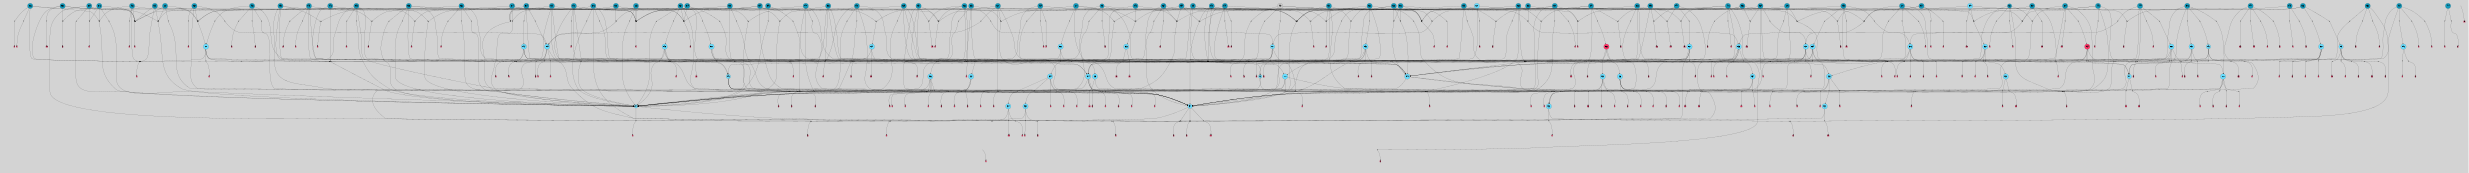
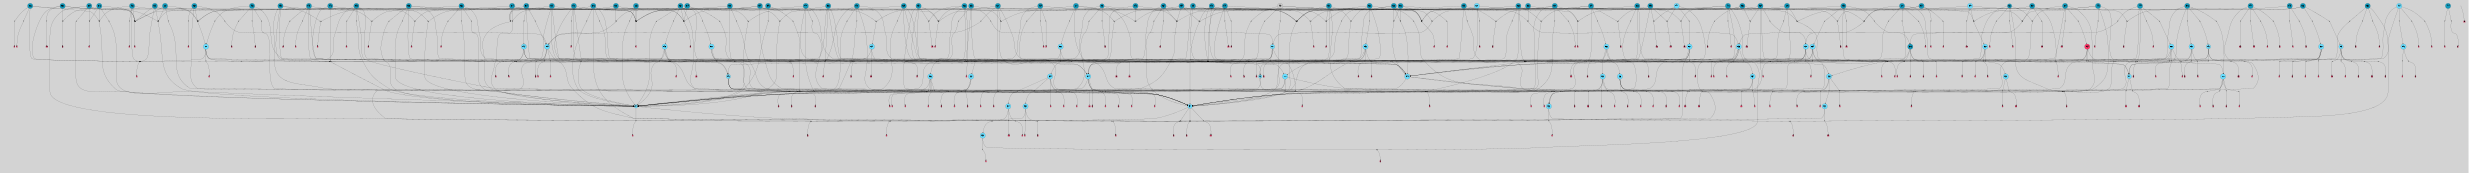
node "T441": fillcolor #1199bb -> #66ddff
node "T424": fillcolor #1199bb -> #66ddff
node "T338": removed
node "T588": fillcolor #ff3366 -> #66ddff
node "T305": fillcolor #66ddff -> #1199bb
node "T330": removed
node "T331": added
